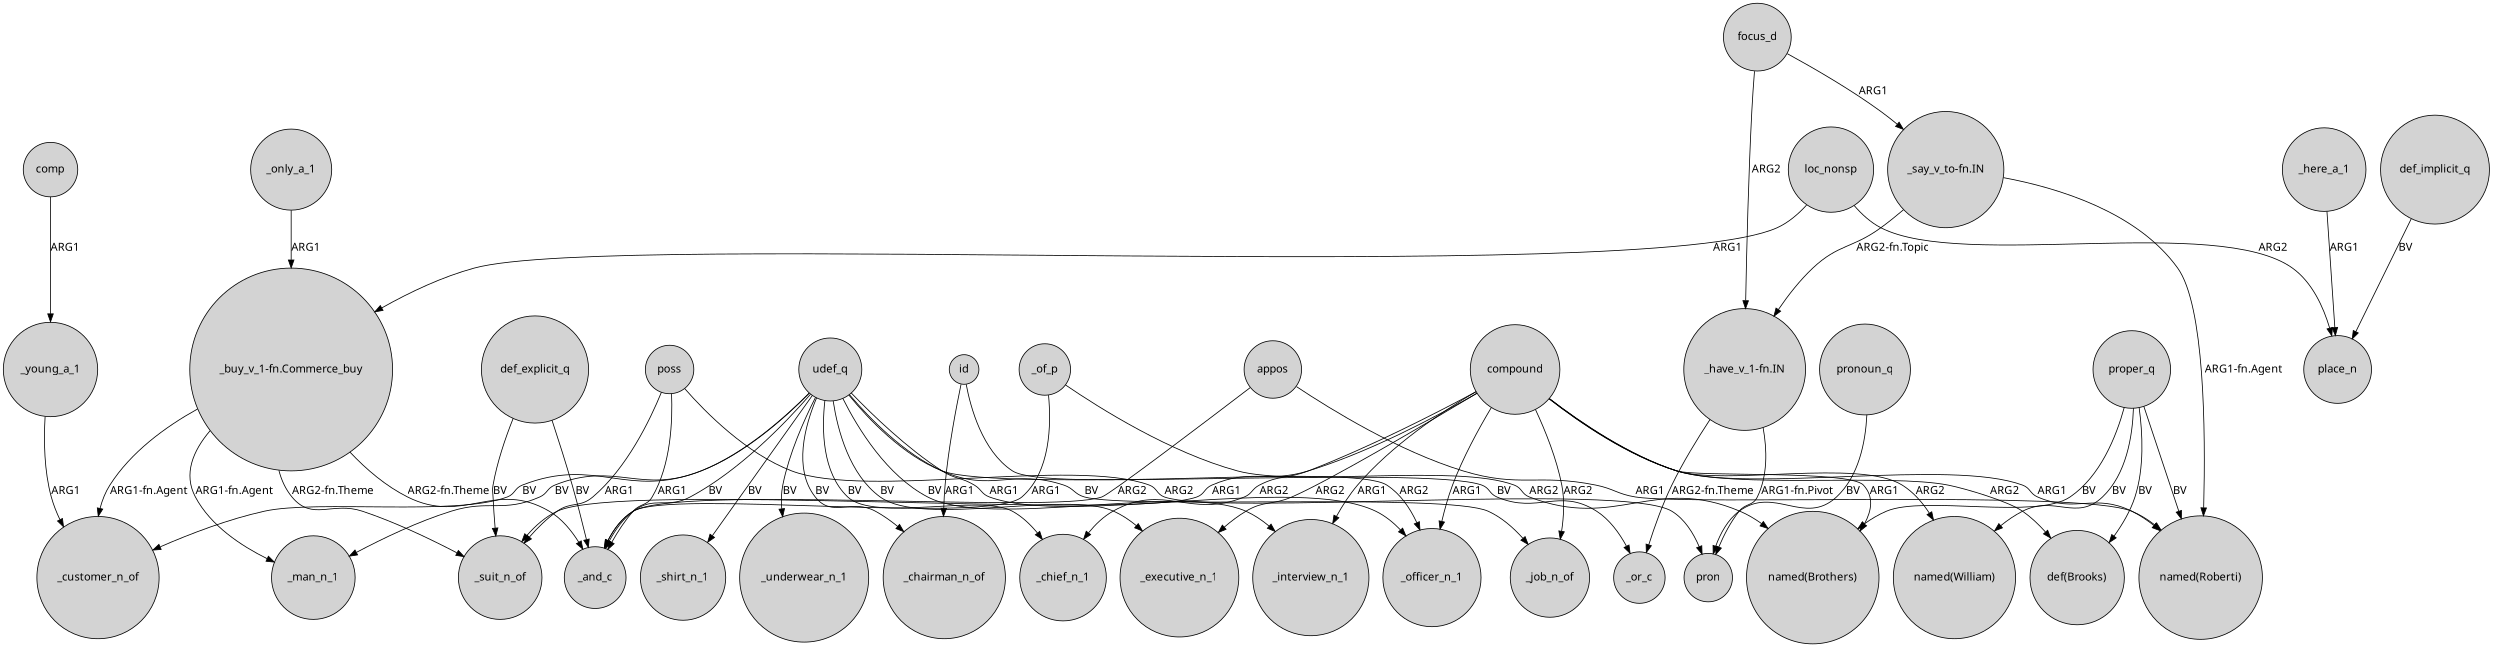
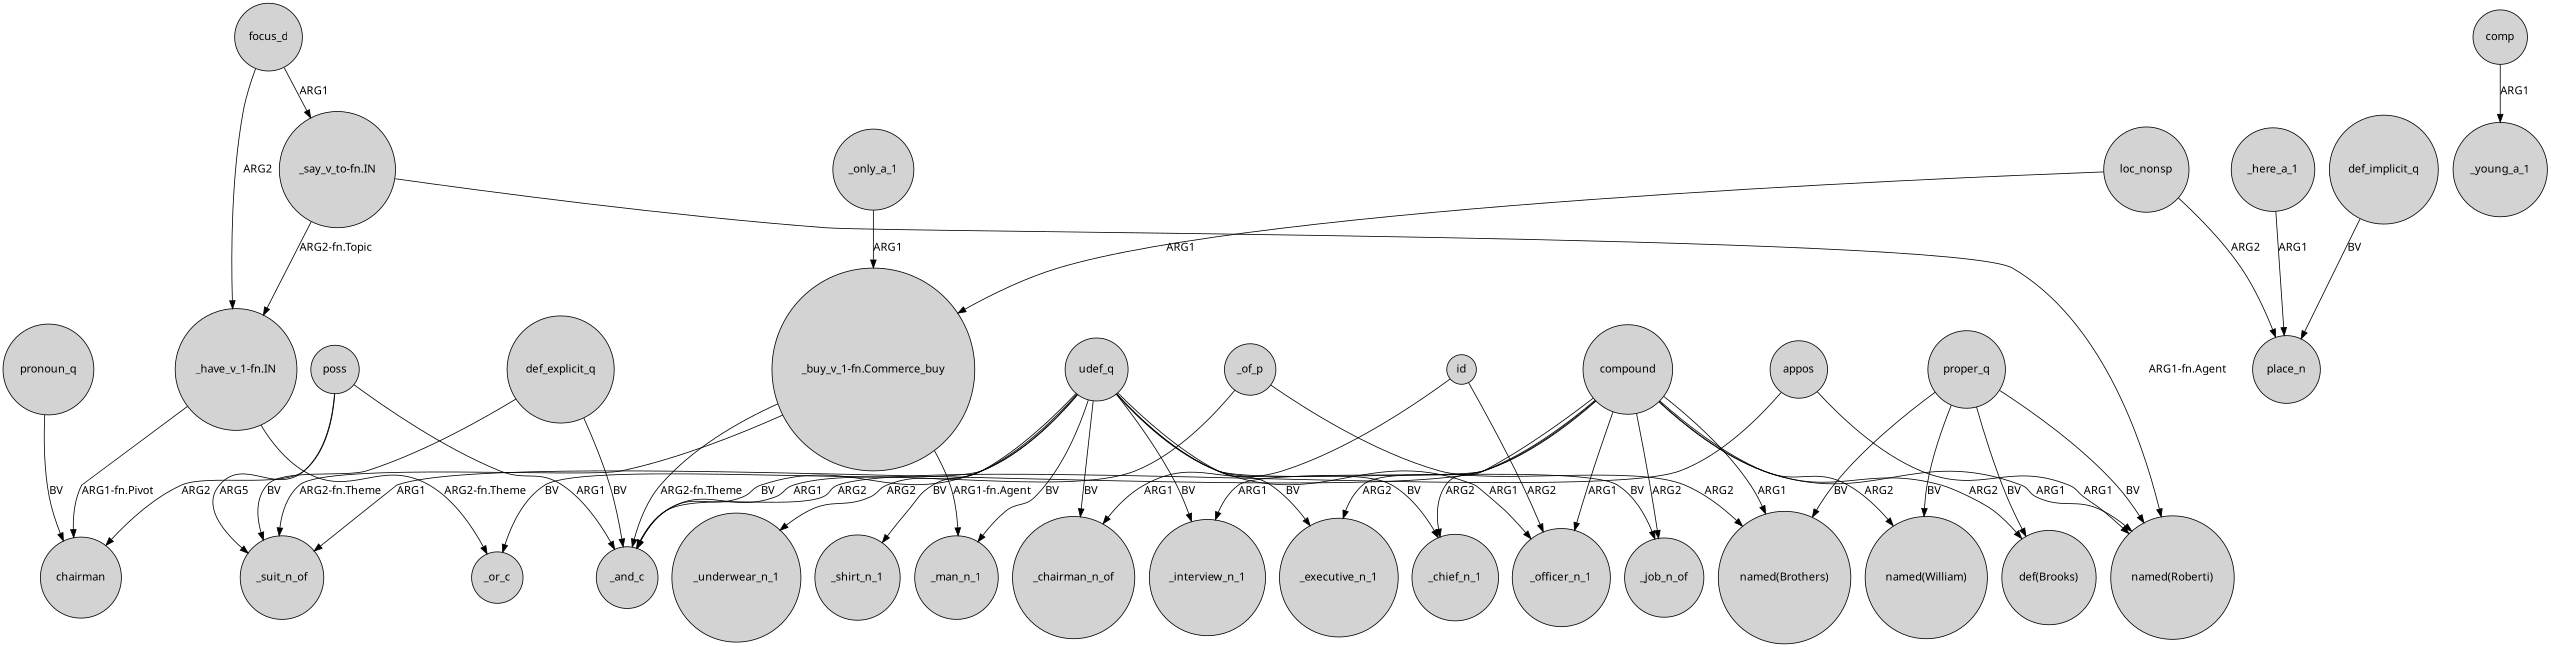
edge "poss" -> "_suit_n_of": label "ARG1" -> "ARG5"
edge "udef_q" -> "_underwear_n_1": label "BV" -> "ARG2"
node "_customer_n_of": removed
node "pron": label "pron" -> "chairman"
